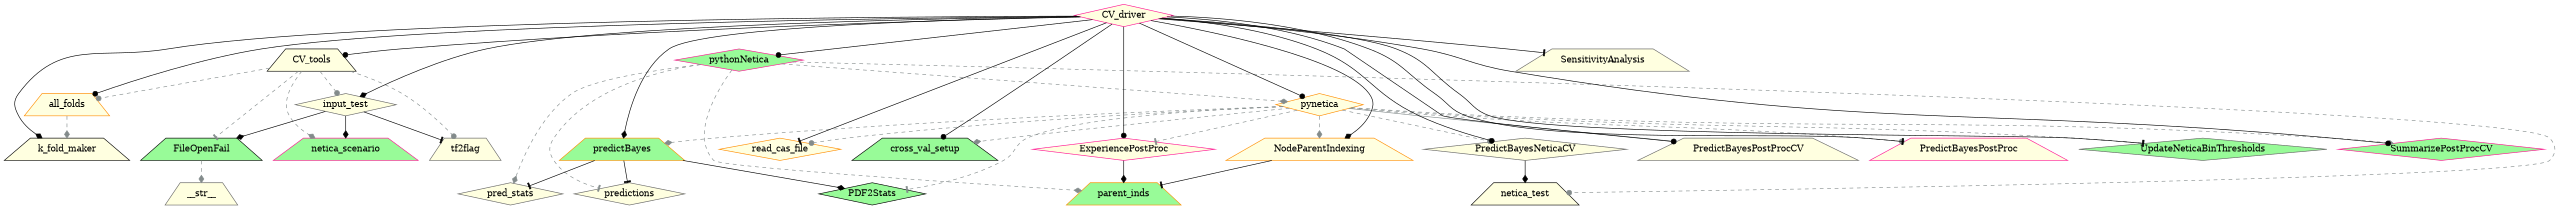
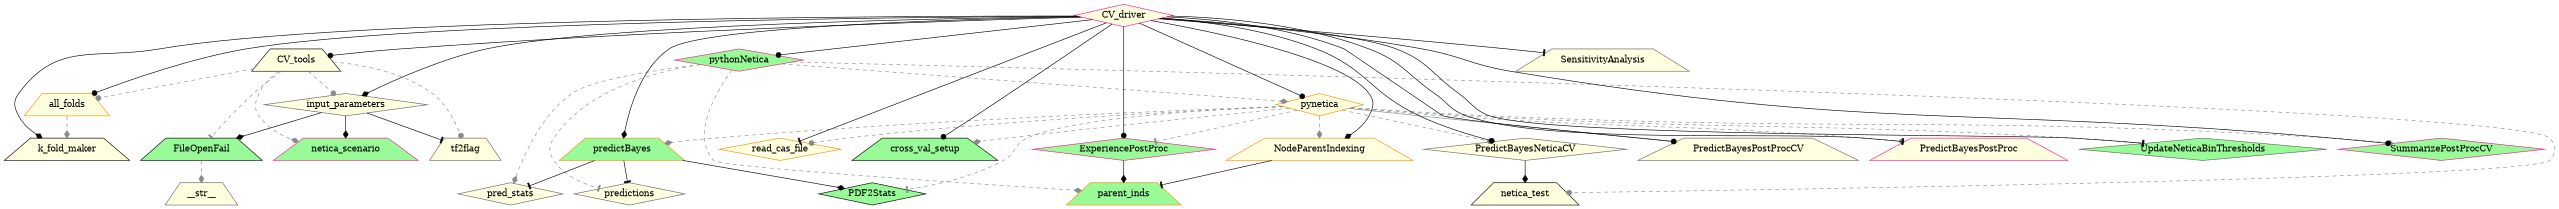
node "input_test": label "input_test" -> "input_parameters"
node "ExperiencePostProc": fillcolor lightyellow -> palegreen
